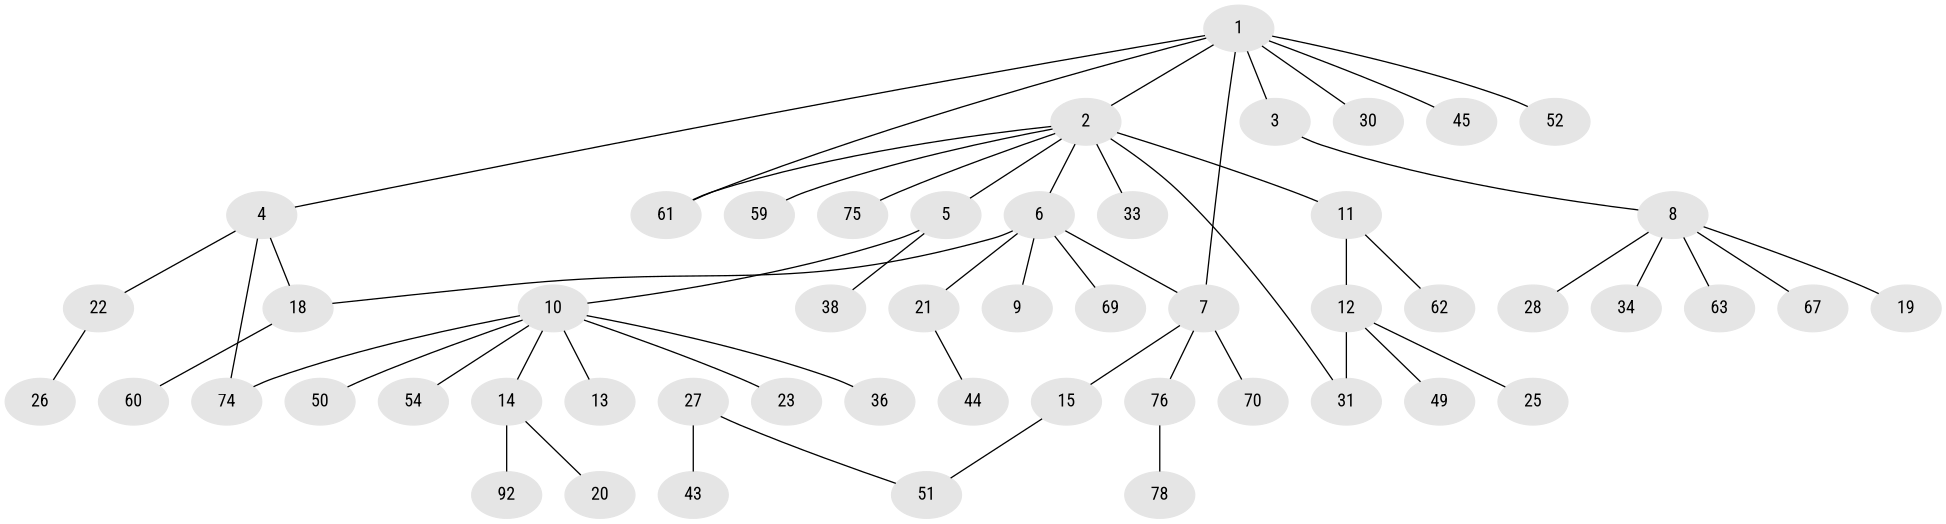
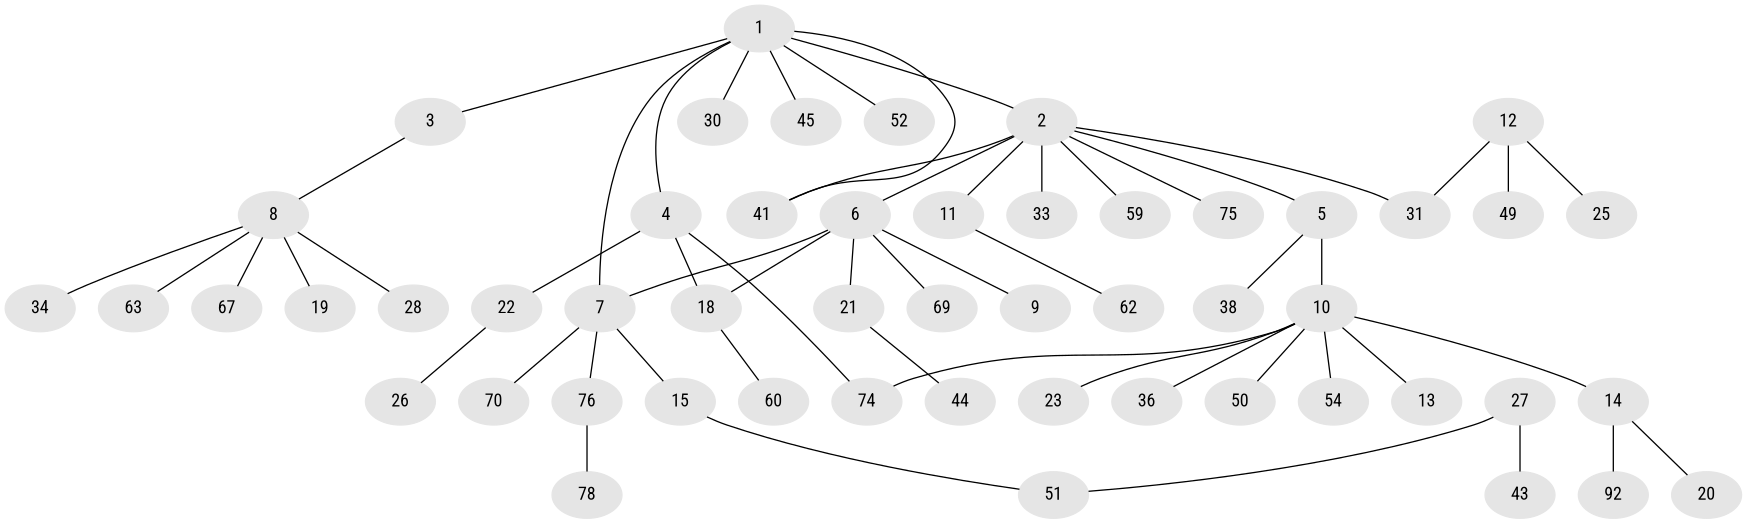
node "61": label "61" -> "41"
edge "11" -- "12": removed
